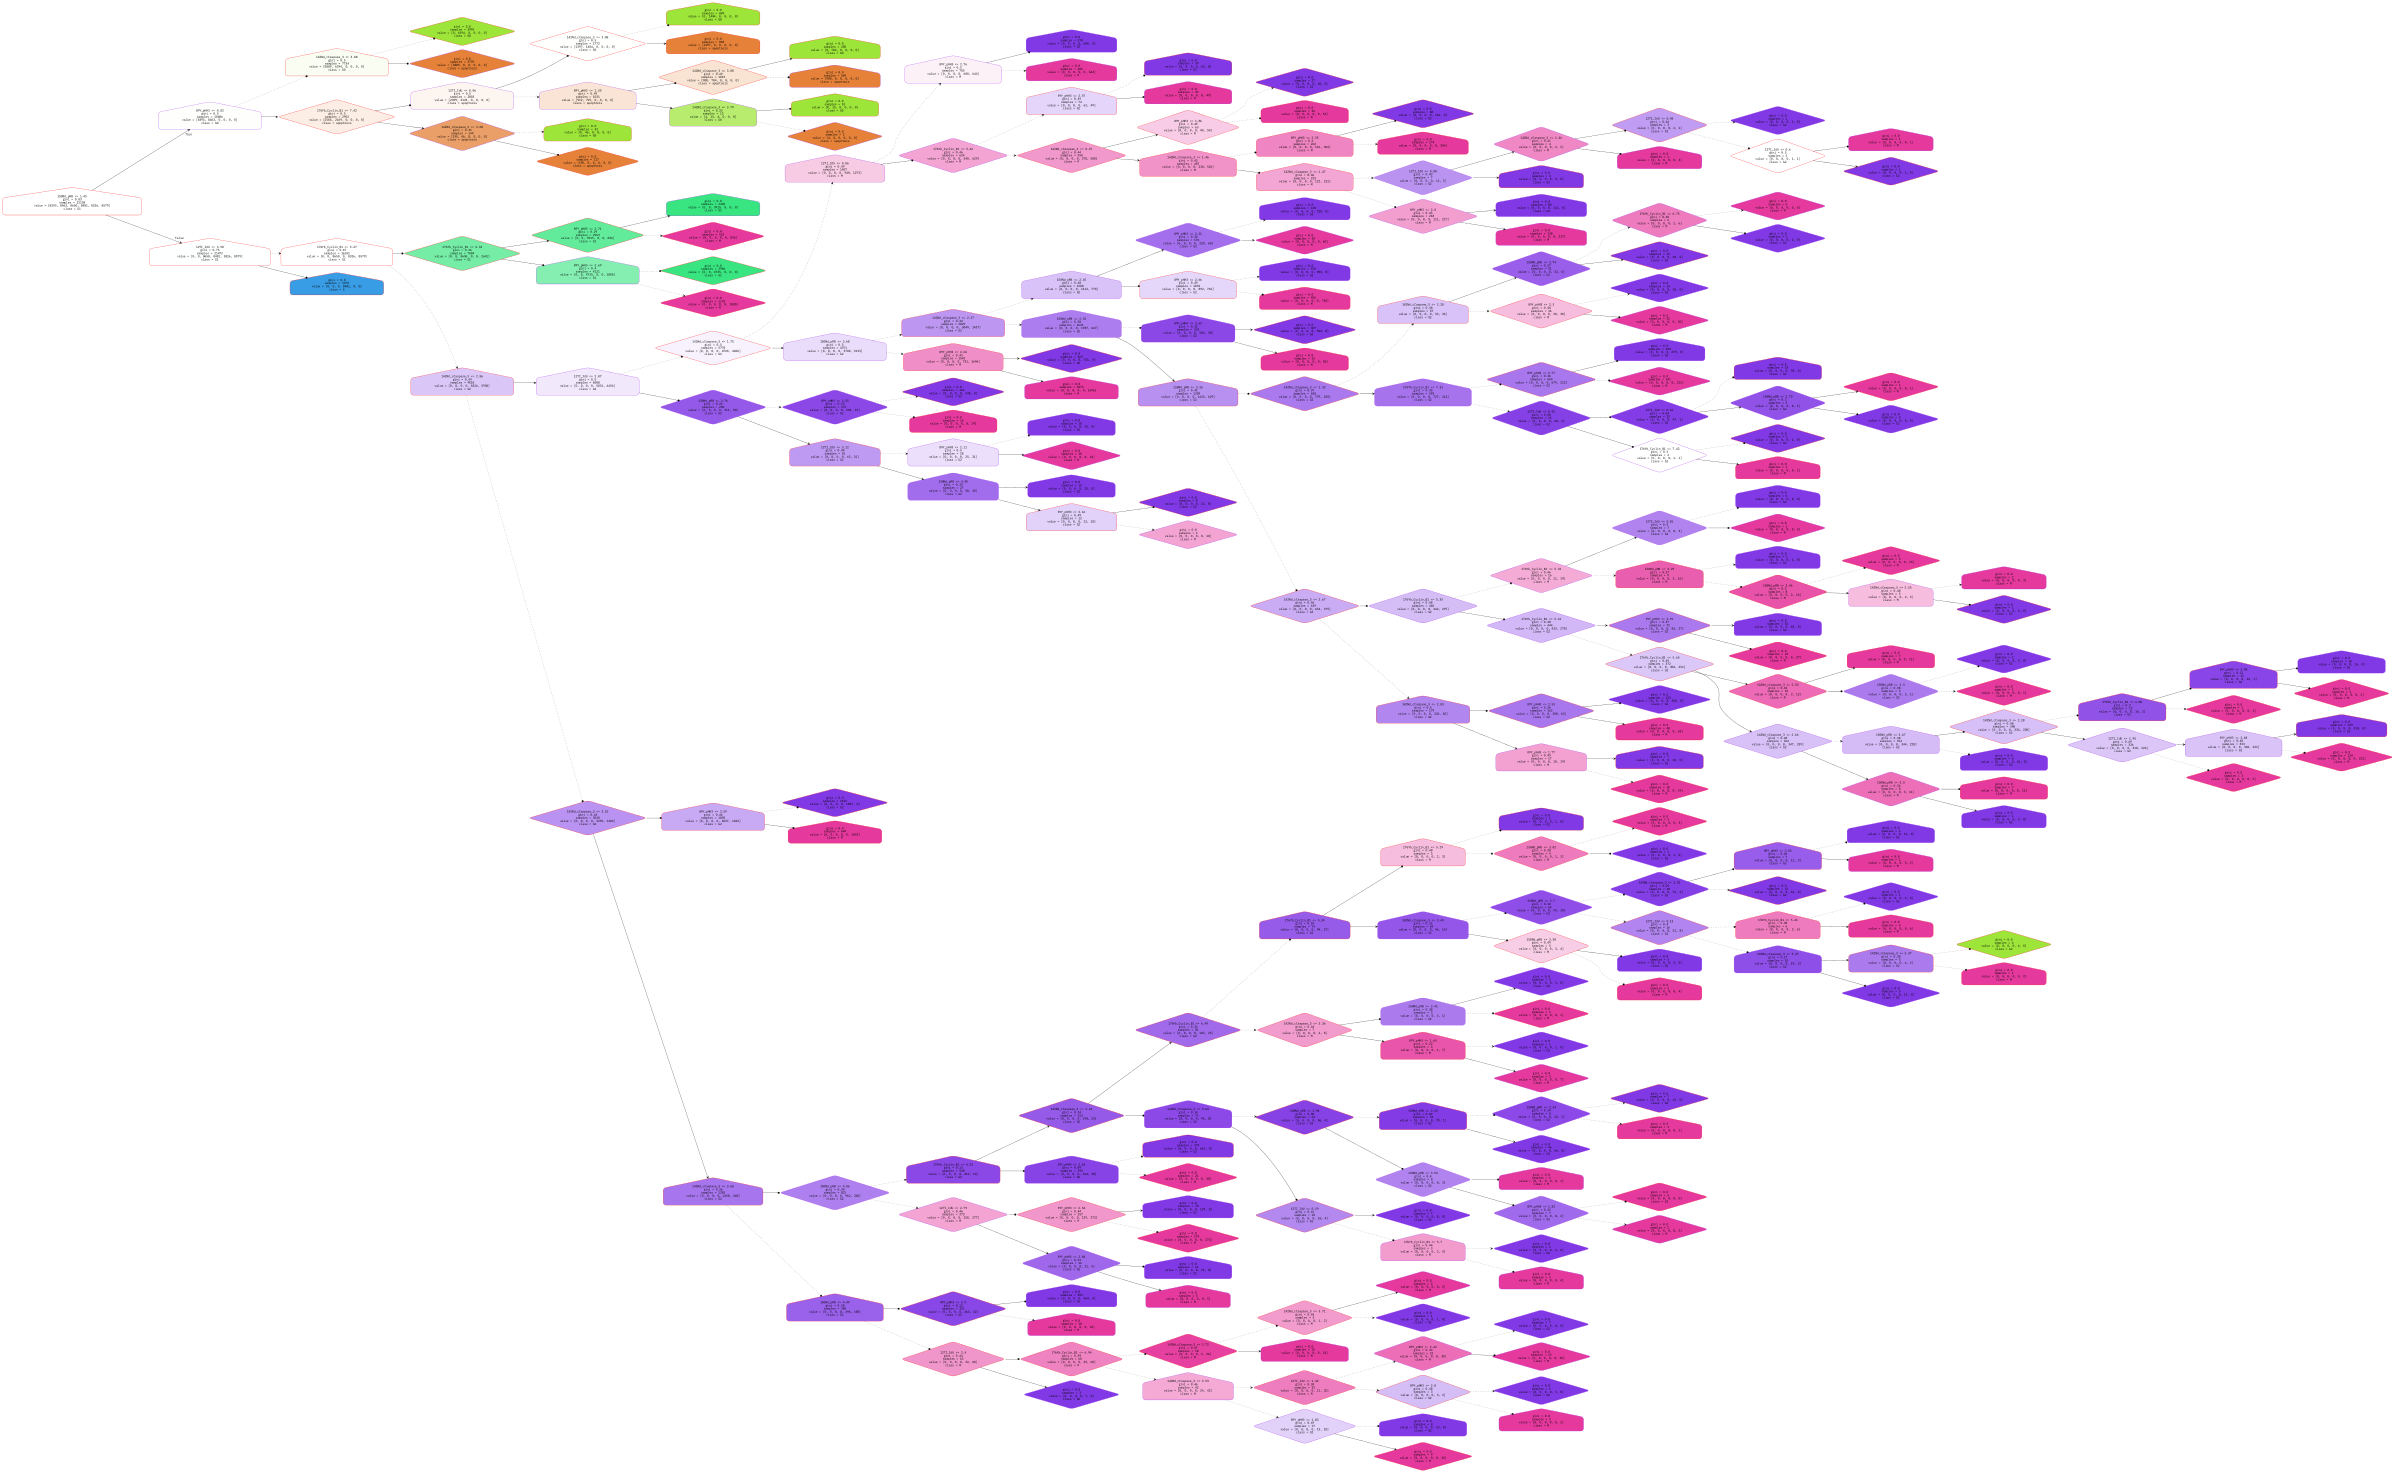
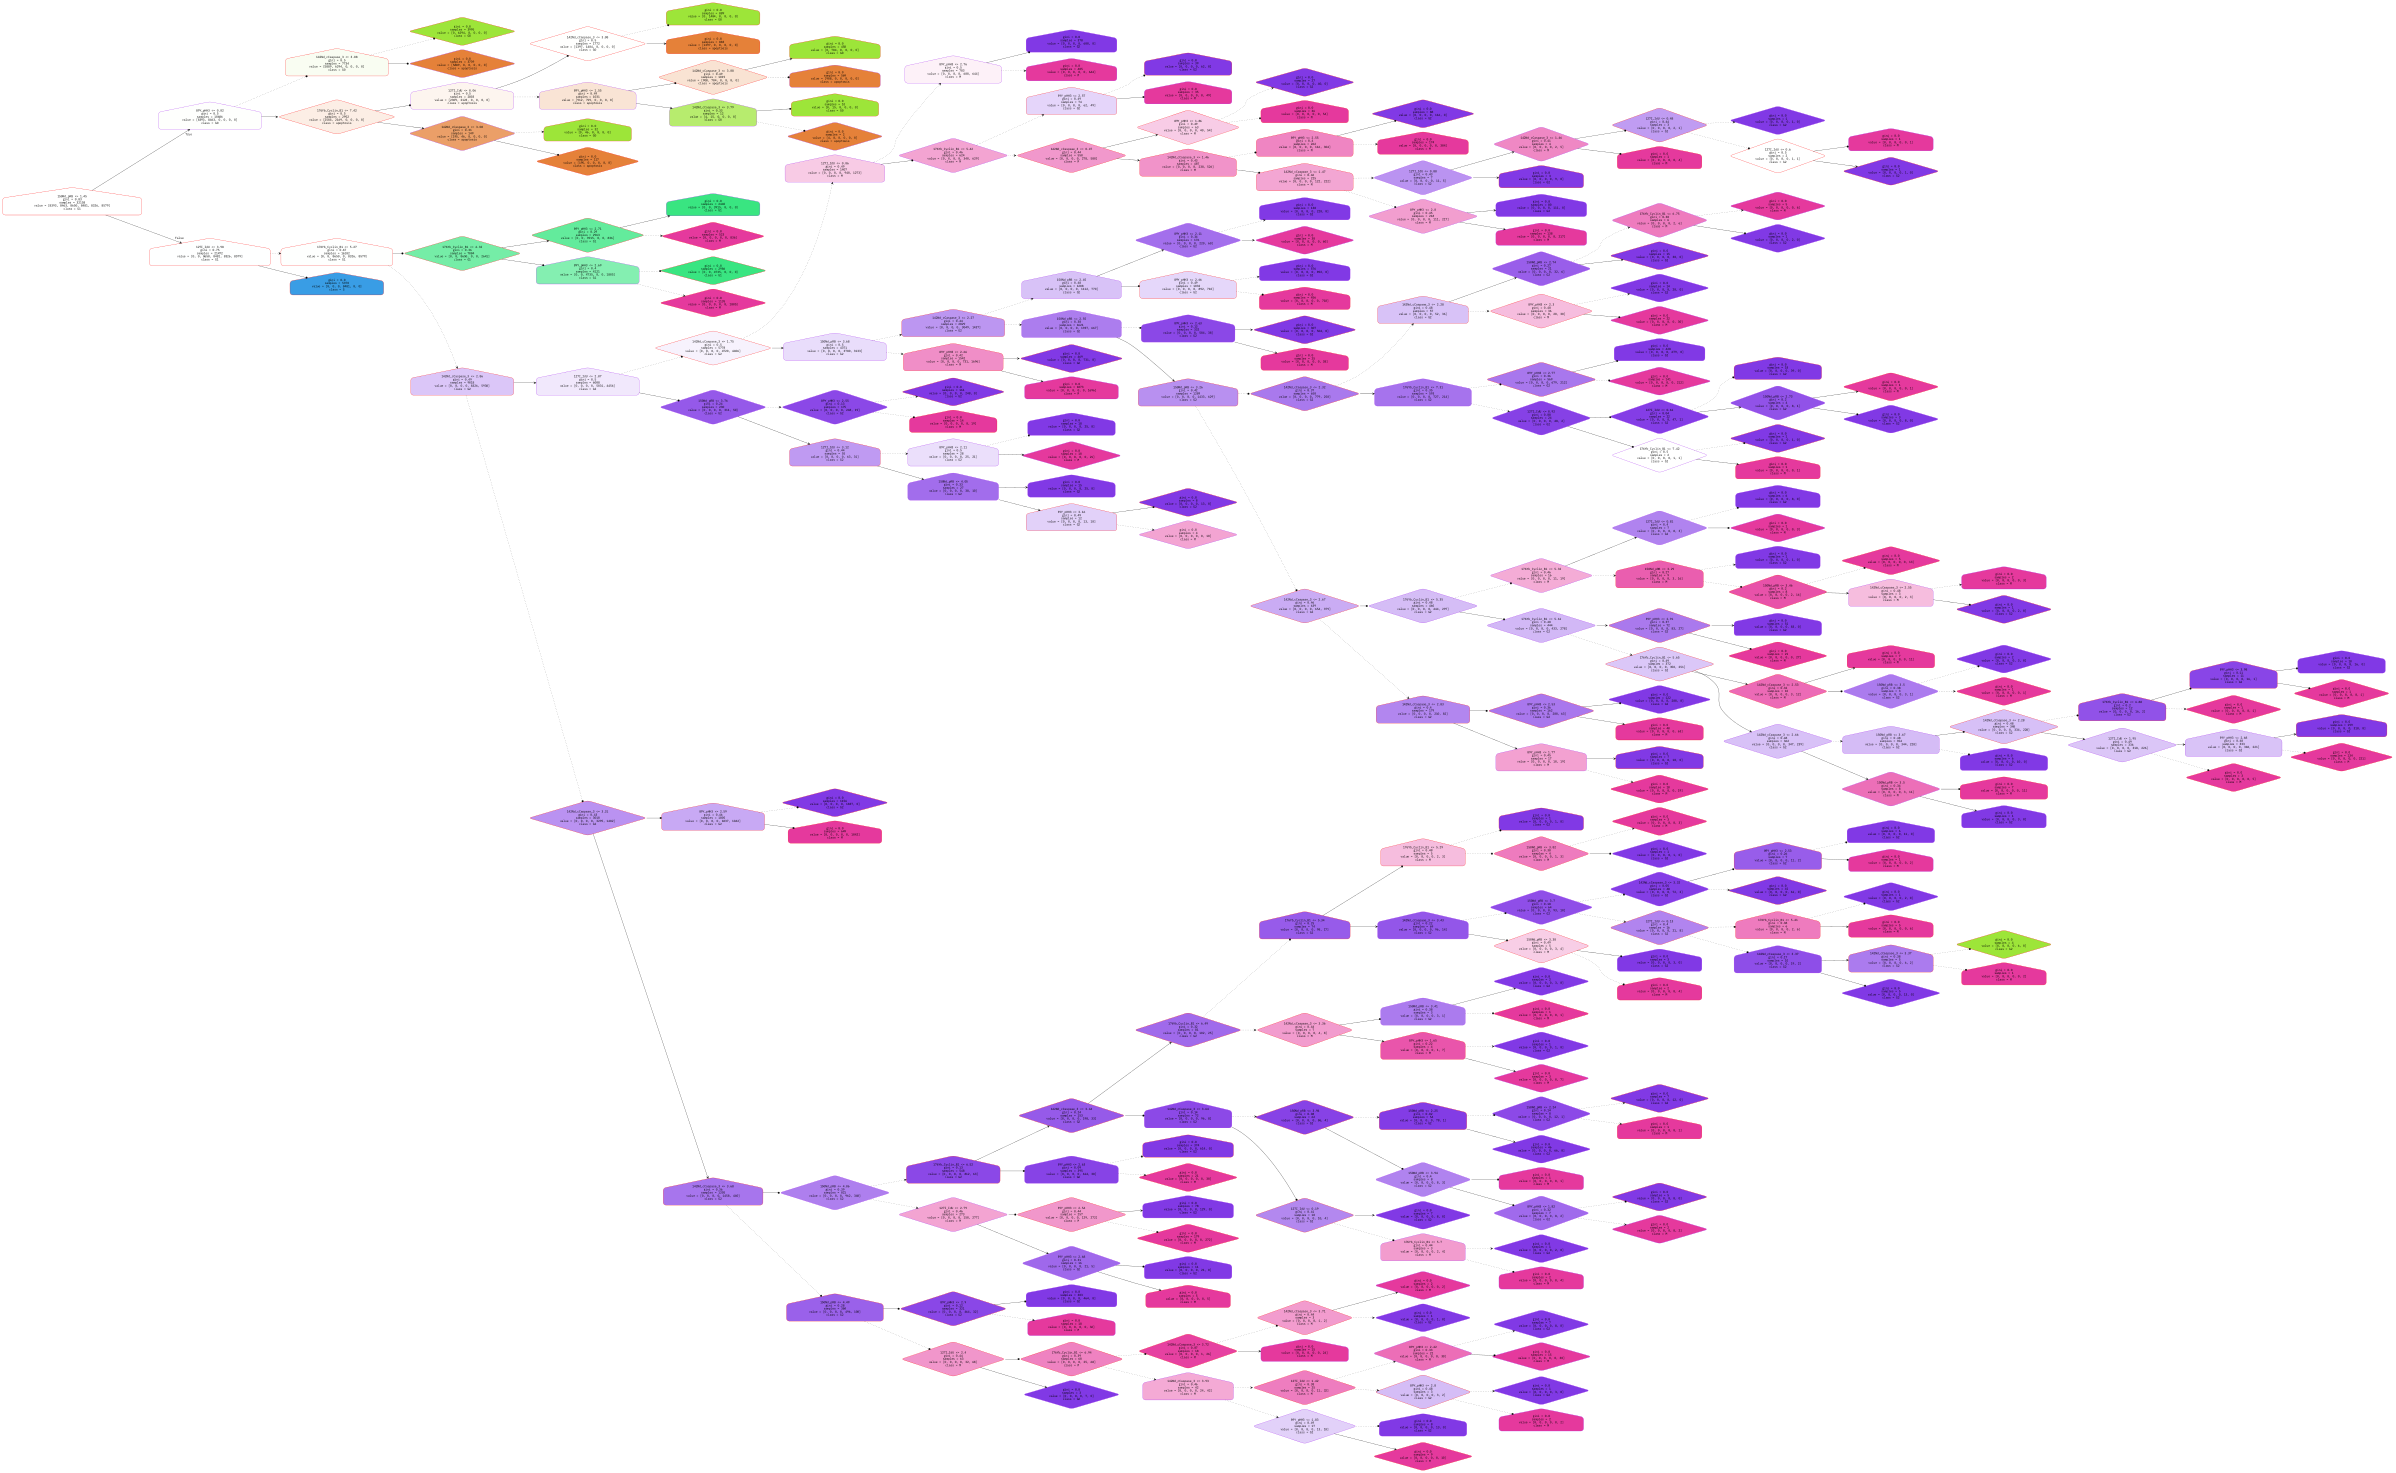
node "gini = 0.0 samples = 1 value = [0, 0, 0, 0, 0, 4] class = M": color purple -> red
node "gini = 0.0 samples = 5 value = [0, 0, 0, 0, 8, 0] class = G2": fillcolor #e5399d -> #8139e5
node "gini = 0.0 samples = 5 value = [0, 0, 0, 0, 0, 5] class = M": color purple -> red
